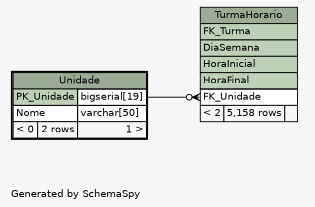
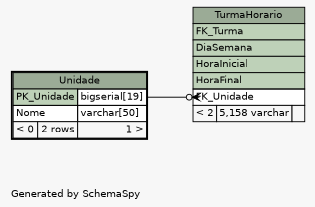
node "TurmaHorario": text "5,158 rows" -> "5,158 varchar"
